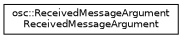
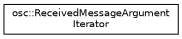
node "osc::ReceivedMessageArgument ReceivedMessageArgument": label "osc::ReceivedMessageArgument ReceivedMessageArgument" -> "osc::ReceivedMessageArgument Iterator"
